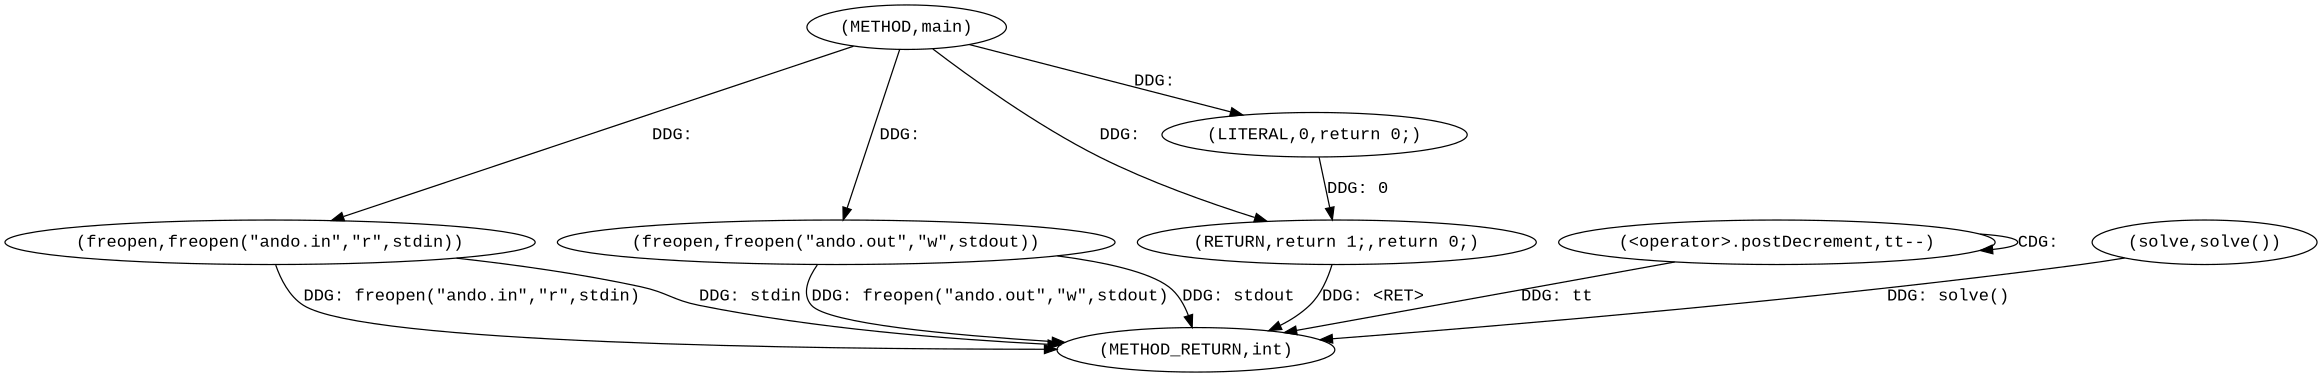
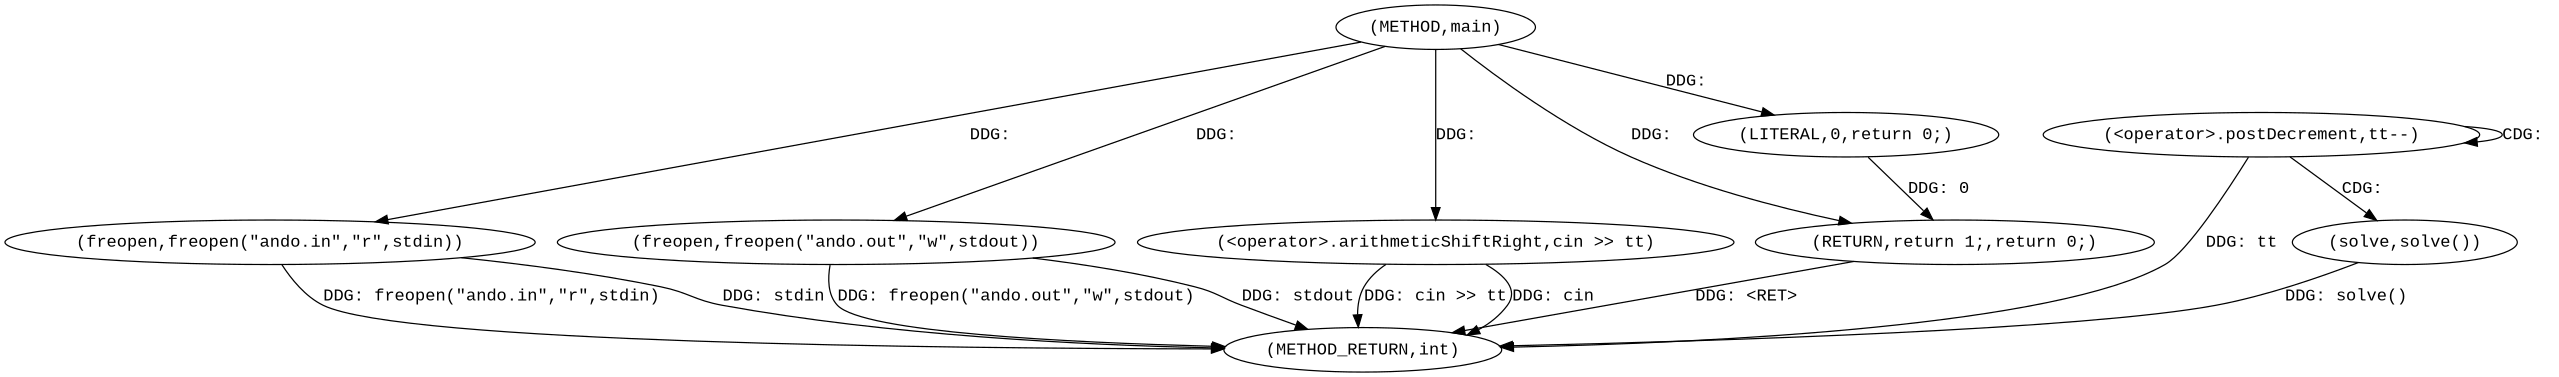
edge "(<operator>.postDecrement,tt--)" -> "(solve,solve())": added, label "CDG:"
node "(<operator>.arithmeticShiftRight,cin >> tt)": added
